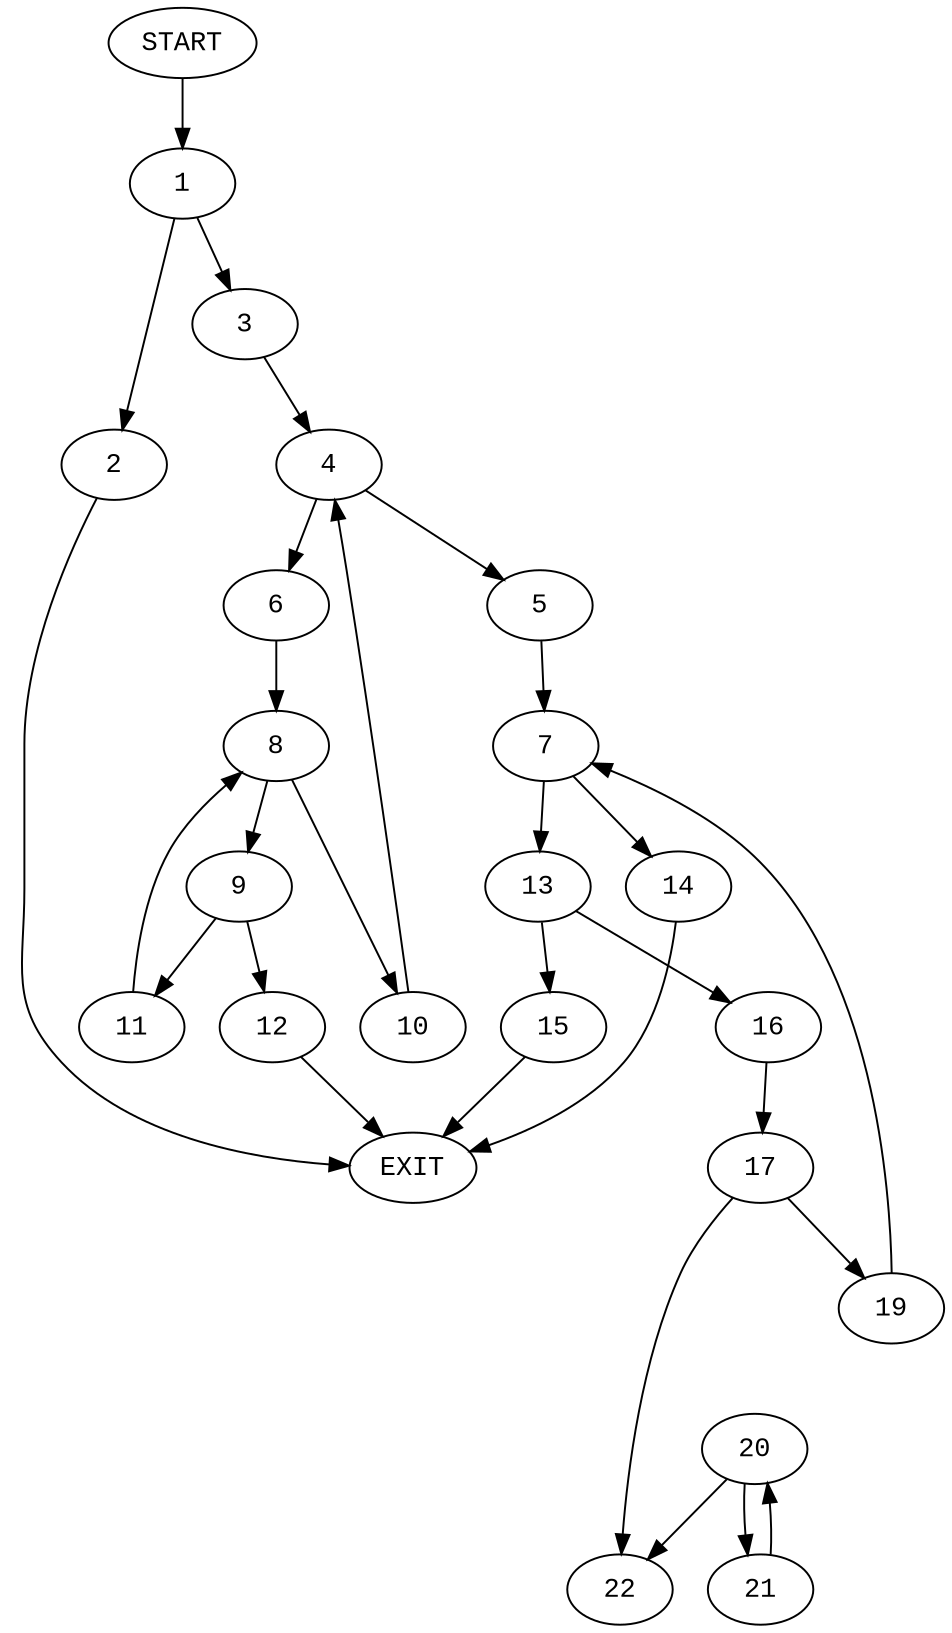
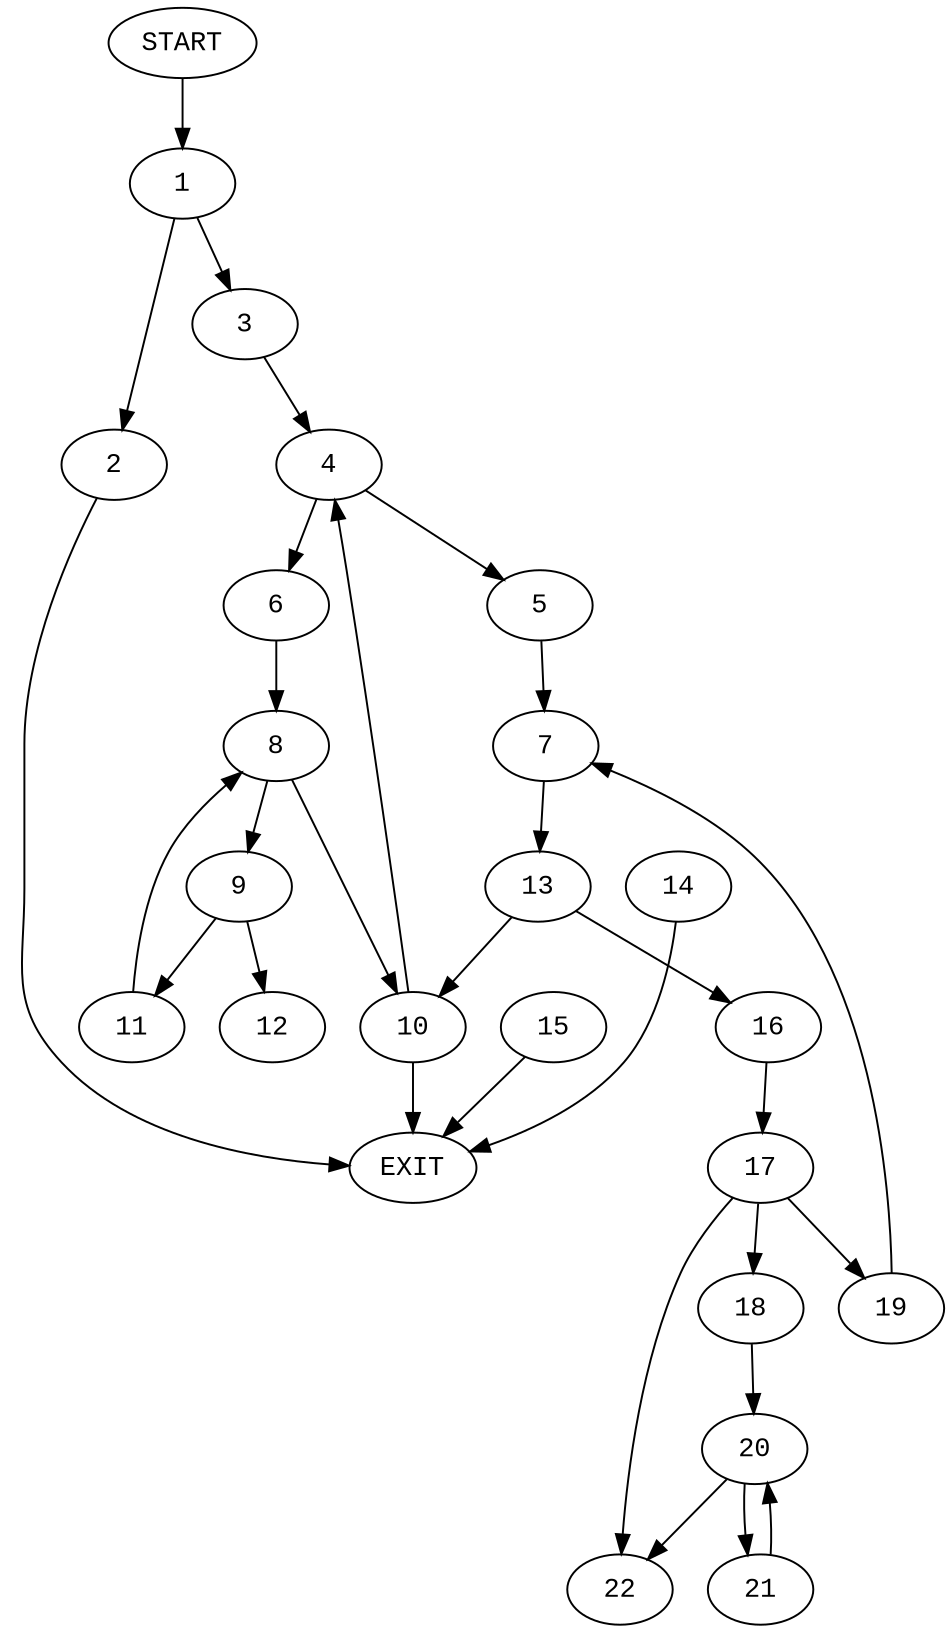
edge "7" -> "14": removed
edge "13" -> "15": now "13" -> "10"
edge "12" -> "EXIT": now "10" -> "EXIT"
node "18": added
